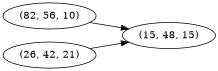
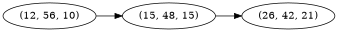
node "(82, 56, 10)": label "(82, 56, 10)" -> "(12, 56, 10)"
edge "(26, 42, 21)" -> "(15, 48, 15)": reversed
